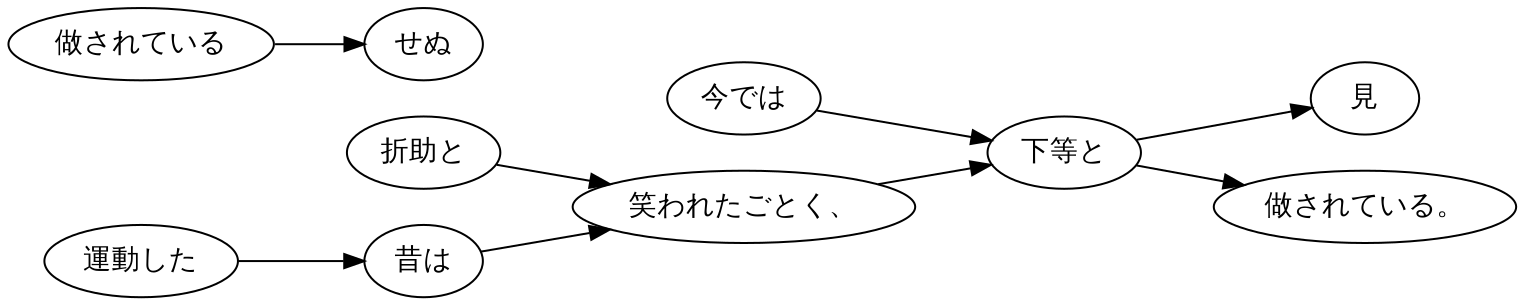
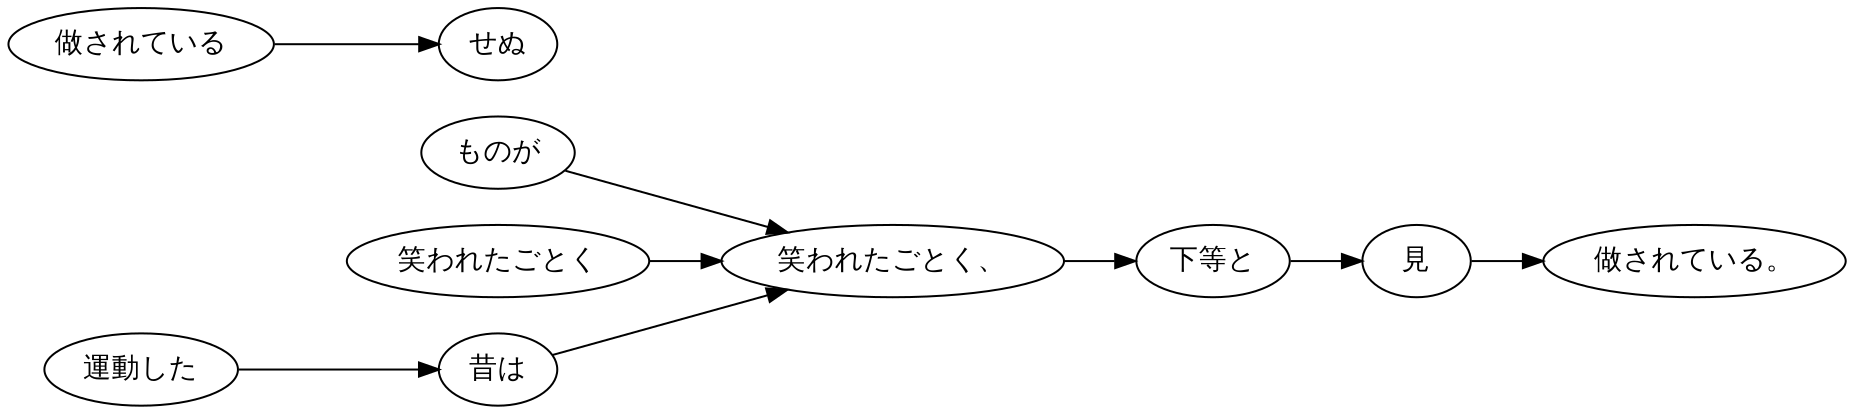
node "今では": removed
node "折助と": label "折助と" -> "笑われたごとく"
node "ものが": added
edge "下等と" -> "做されている。": now "見" -> "做されている。"
